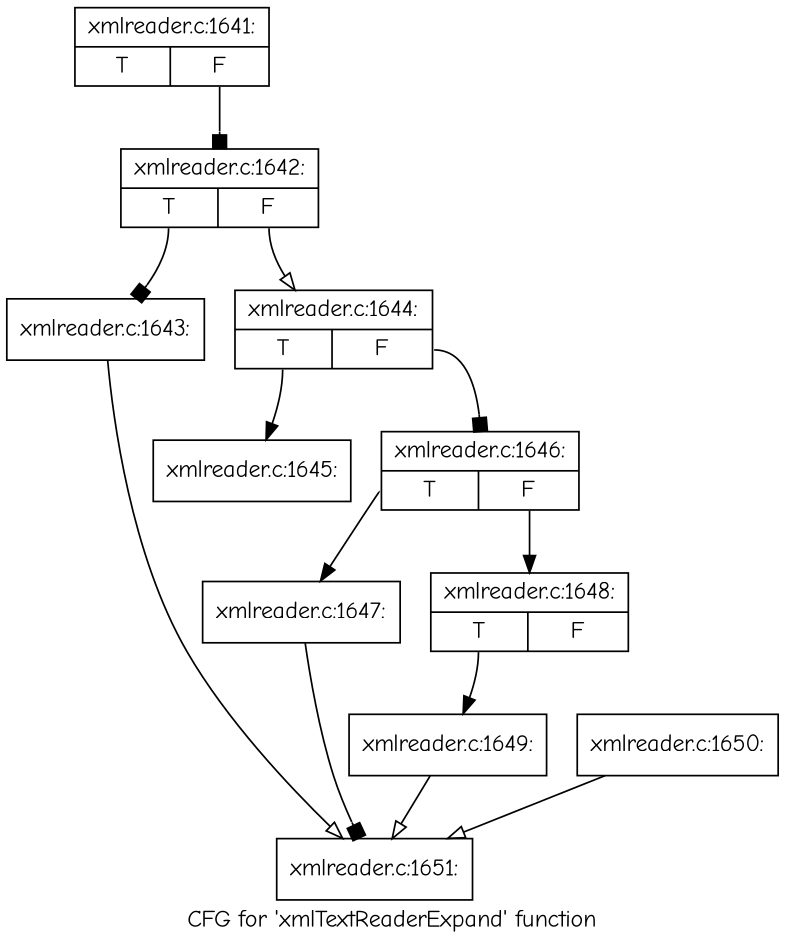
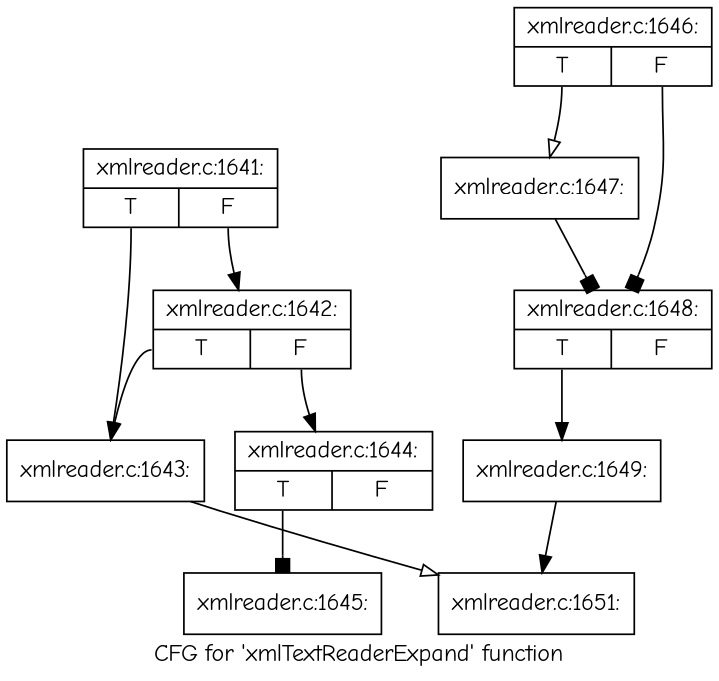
edge "xmlreader.c:1641:" -> "xmlreader.c:1642:": arrowhead box -> normal
edge "xmlreader.c:1642:" -> "xmlreader.c:1644:": arrowhead onormal -> normal
edge "xmlreader.c:1642:" -> "xmlreader.c:1643:": arrowhead box -> onormal
edge "xmlreader.c:1641:" -> "xmlreader.c:1643:": added
edge "xmlreader.c:1644:" -> "xmlreader.c:1646:": removed
edge "xmlreader.c:1644:" -> "xmlreader.c:1645:": arrowhead normal -> box
edge "xmlreader.c:1646:" -> "xmlreader.c:1647:": arrowhead normal -> onormal
edge "xmlreader.c:1646:" -> "xmlreader.c:1648:": arrowhead normal -> box
edge "xmlreader.c:1647:" -> "xmlreader.c:1651:": now "xmlreader.c:1647:" -> "xmlreader.c:1648:"
node "xmlreader.c:1650:": removed
edge "xmlreader.c:1649:" -> "xmlreader.c:1651:": arrowhead onormal -> normal
